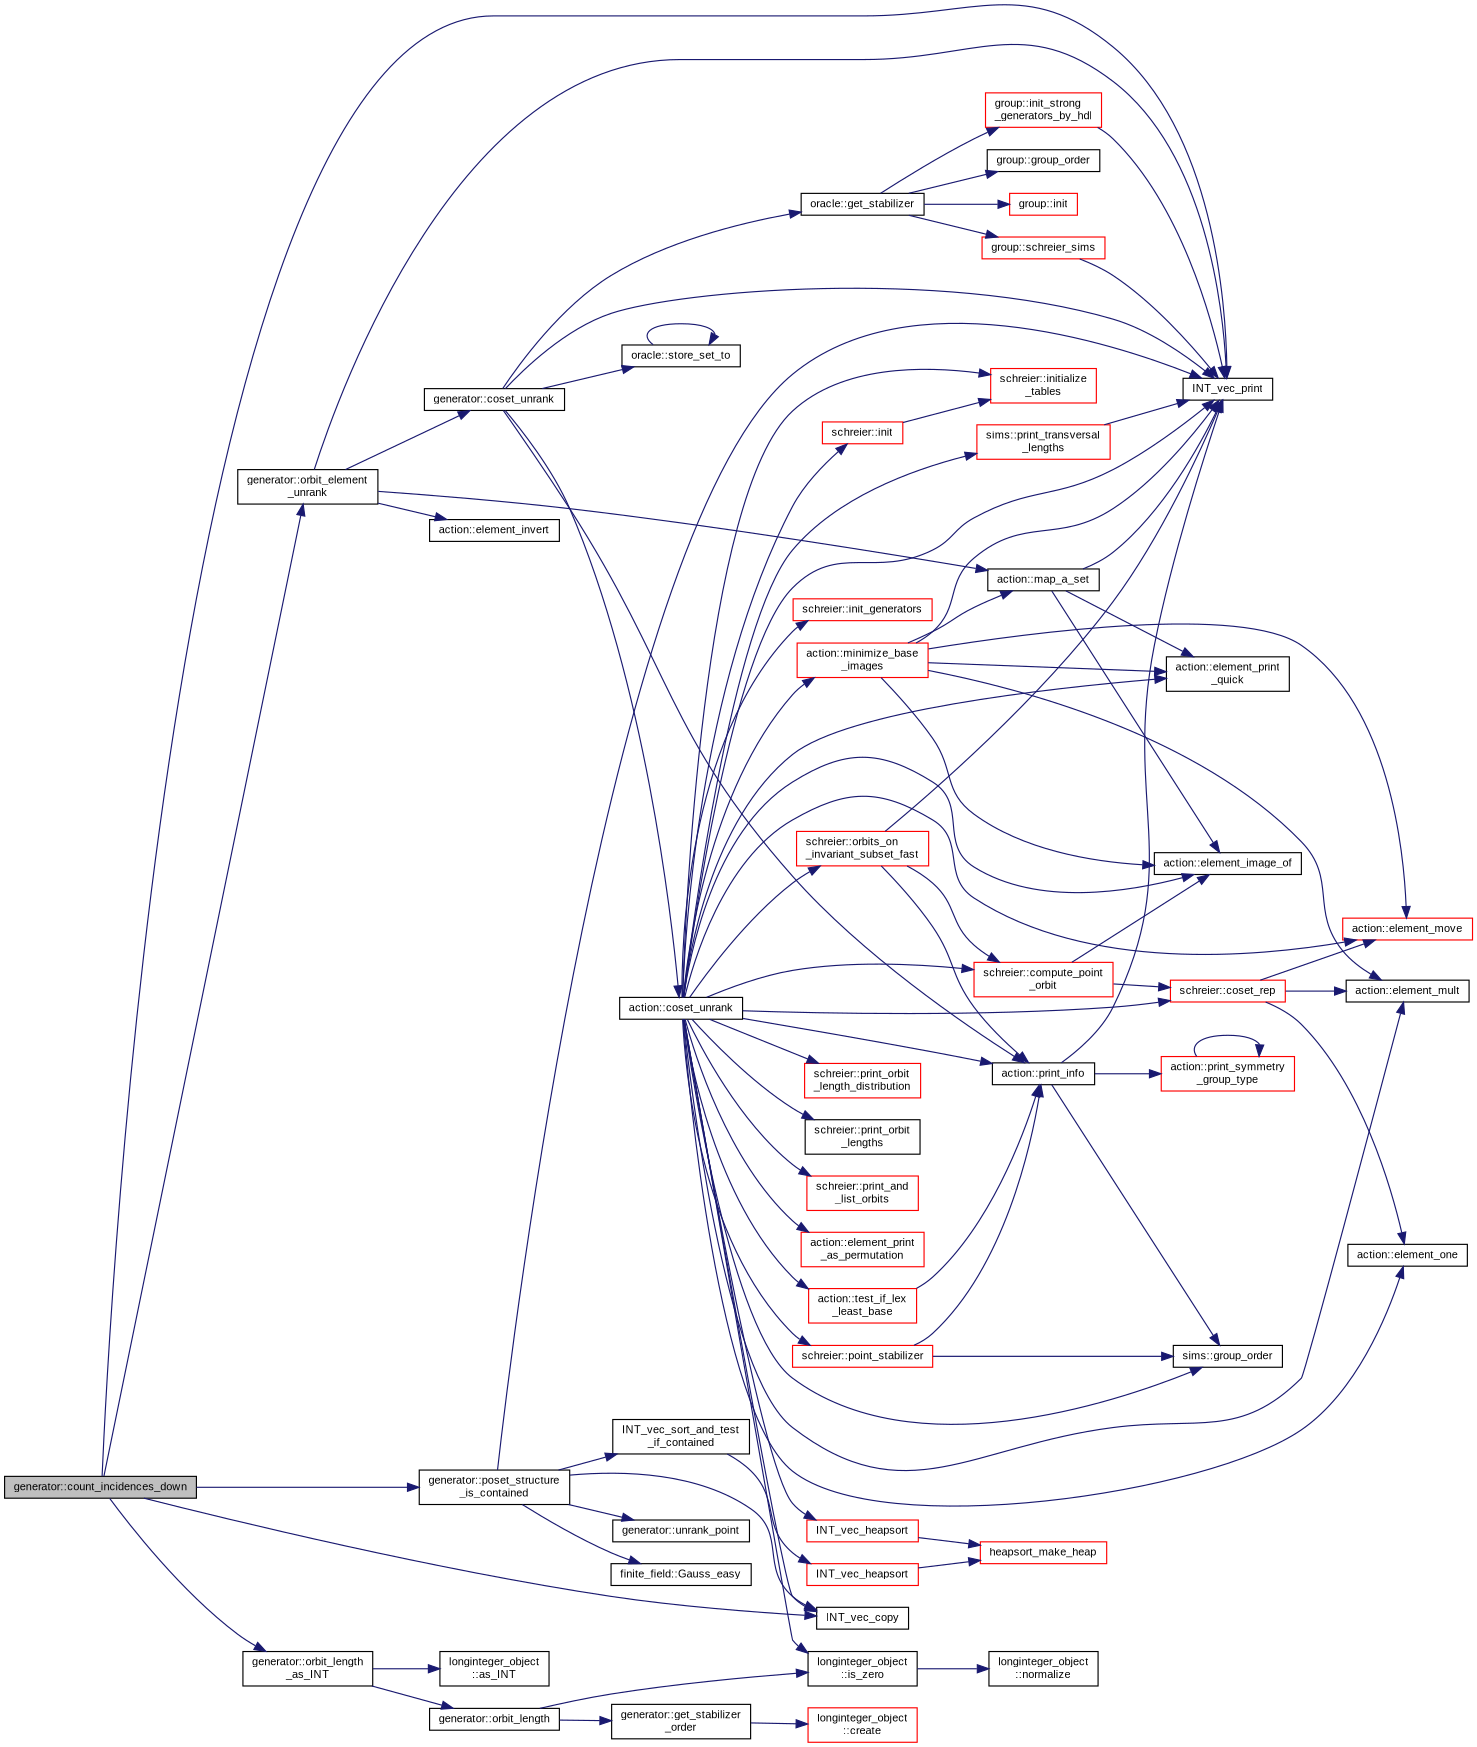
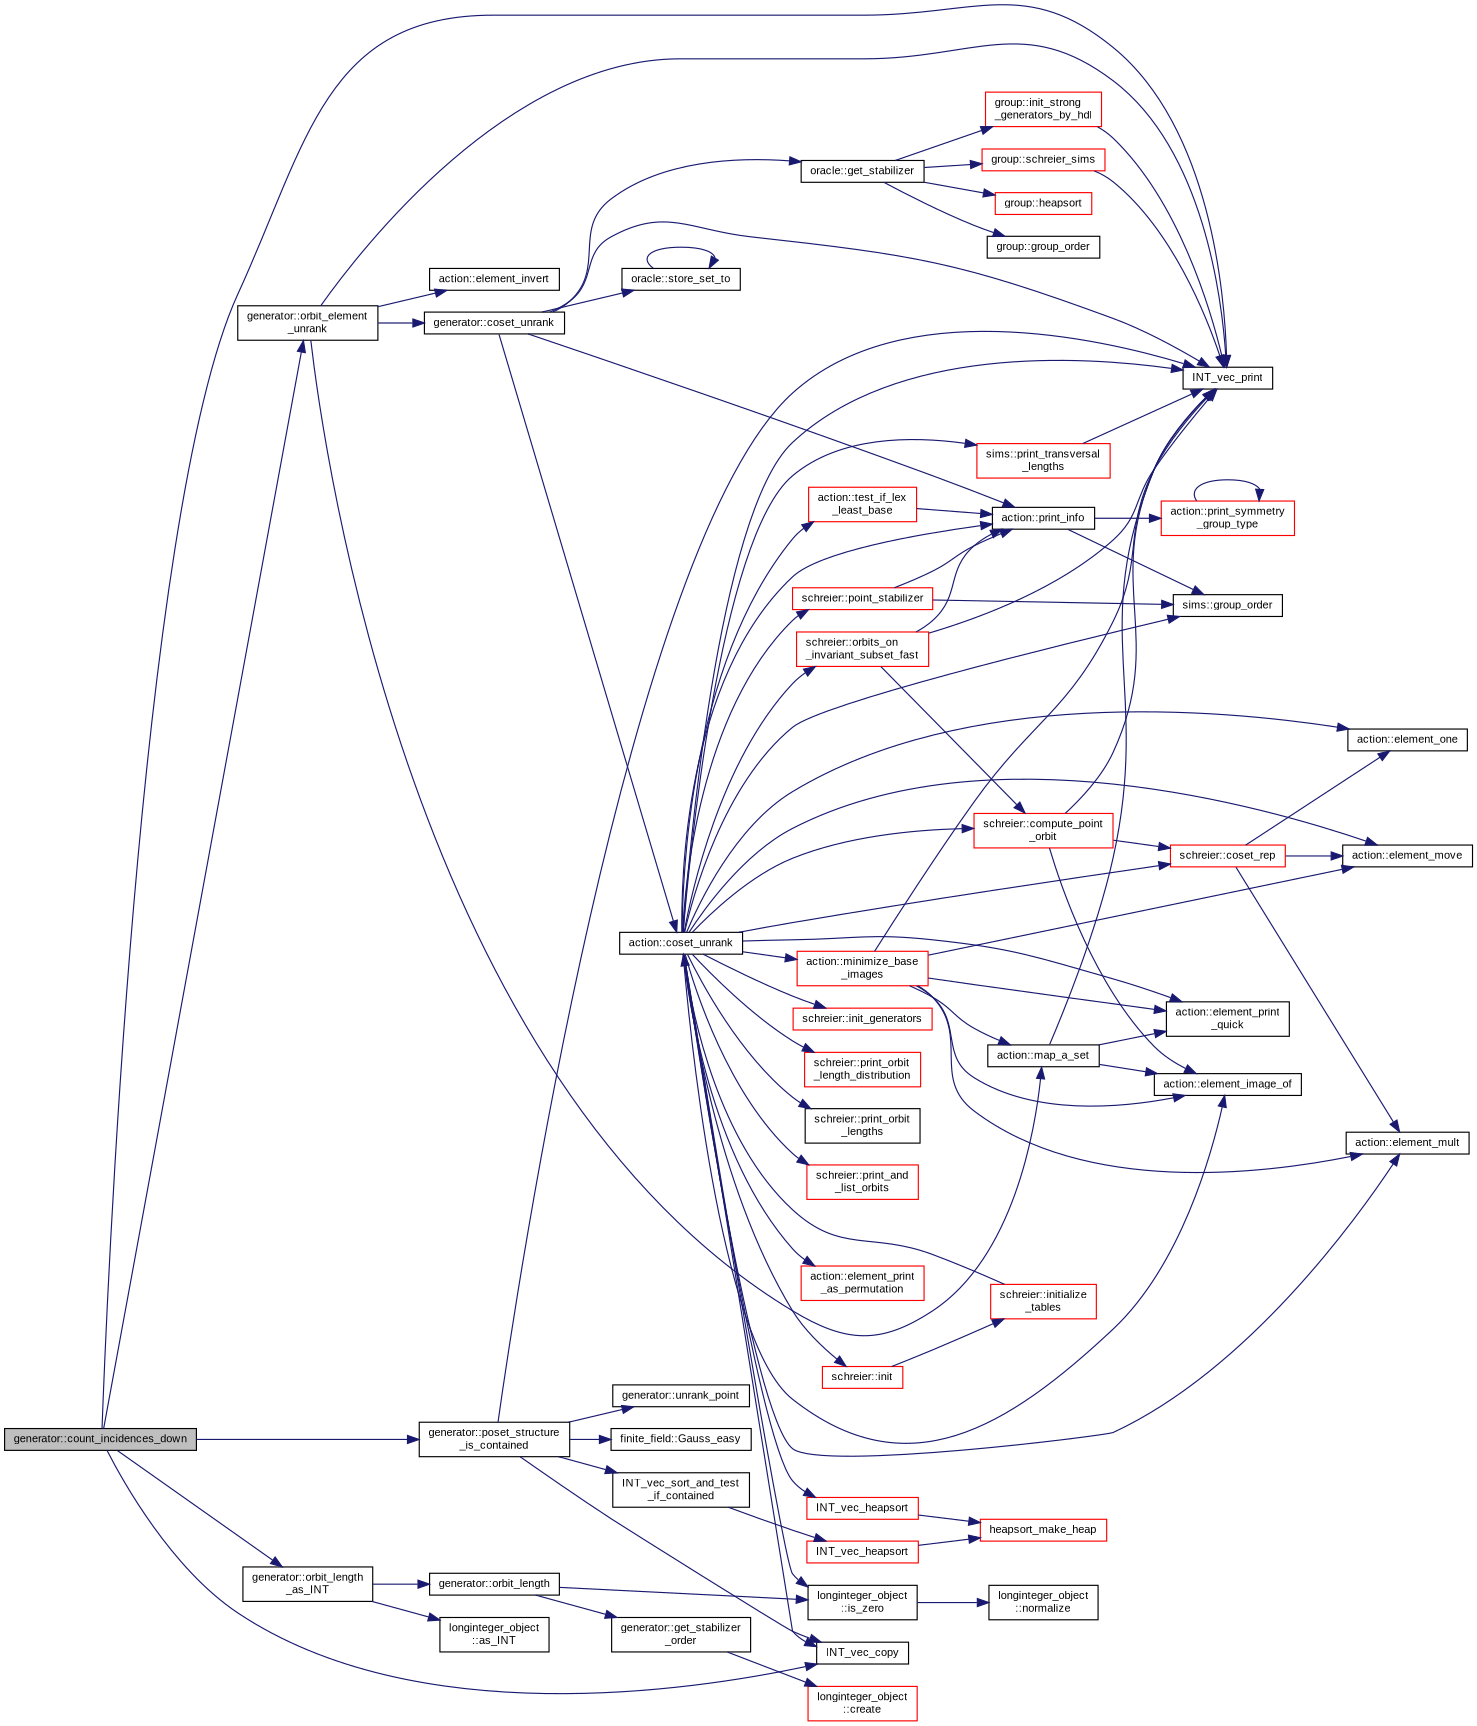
node "group::init": label "group::init" -> "group::heapsort"
edge "action::coset_unrank" -> "schreier::initialize _tables": reversed
edge "action::print_info" -> "INT_vec_print": now "schreier::compute_point _orbit" -> "INT_vec_print"
node "action::element_move": color red -> black
